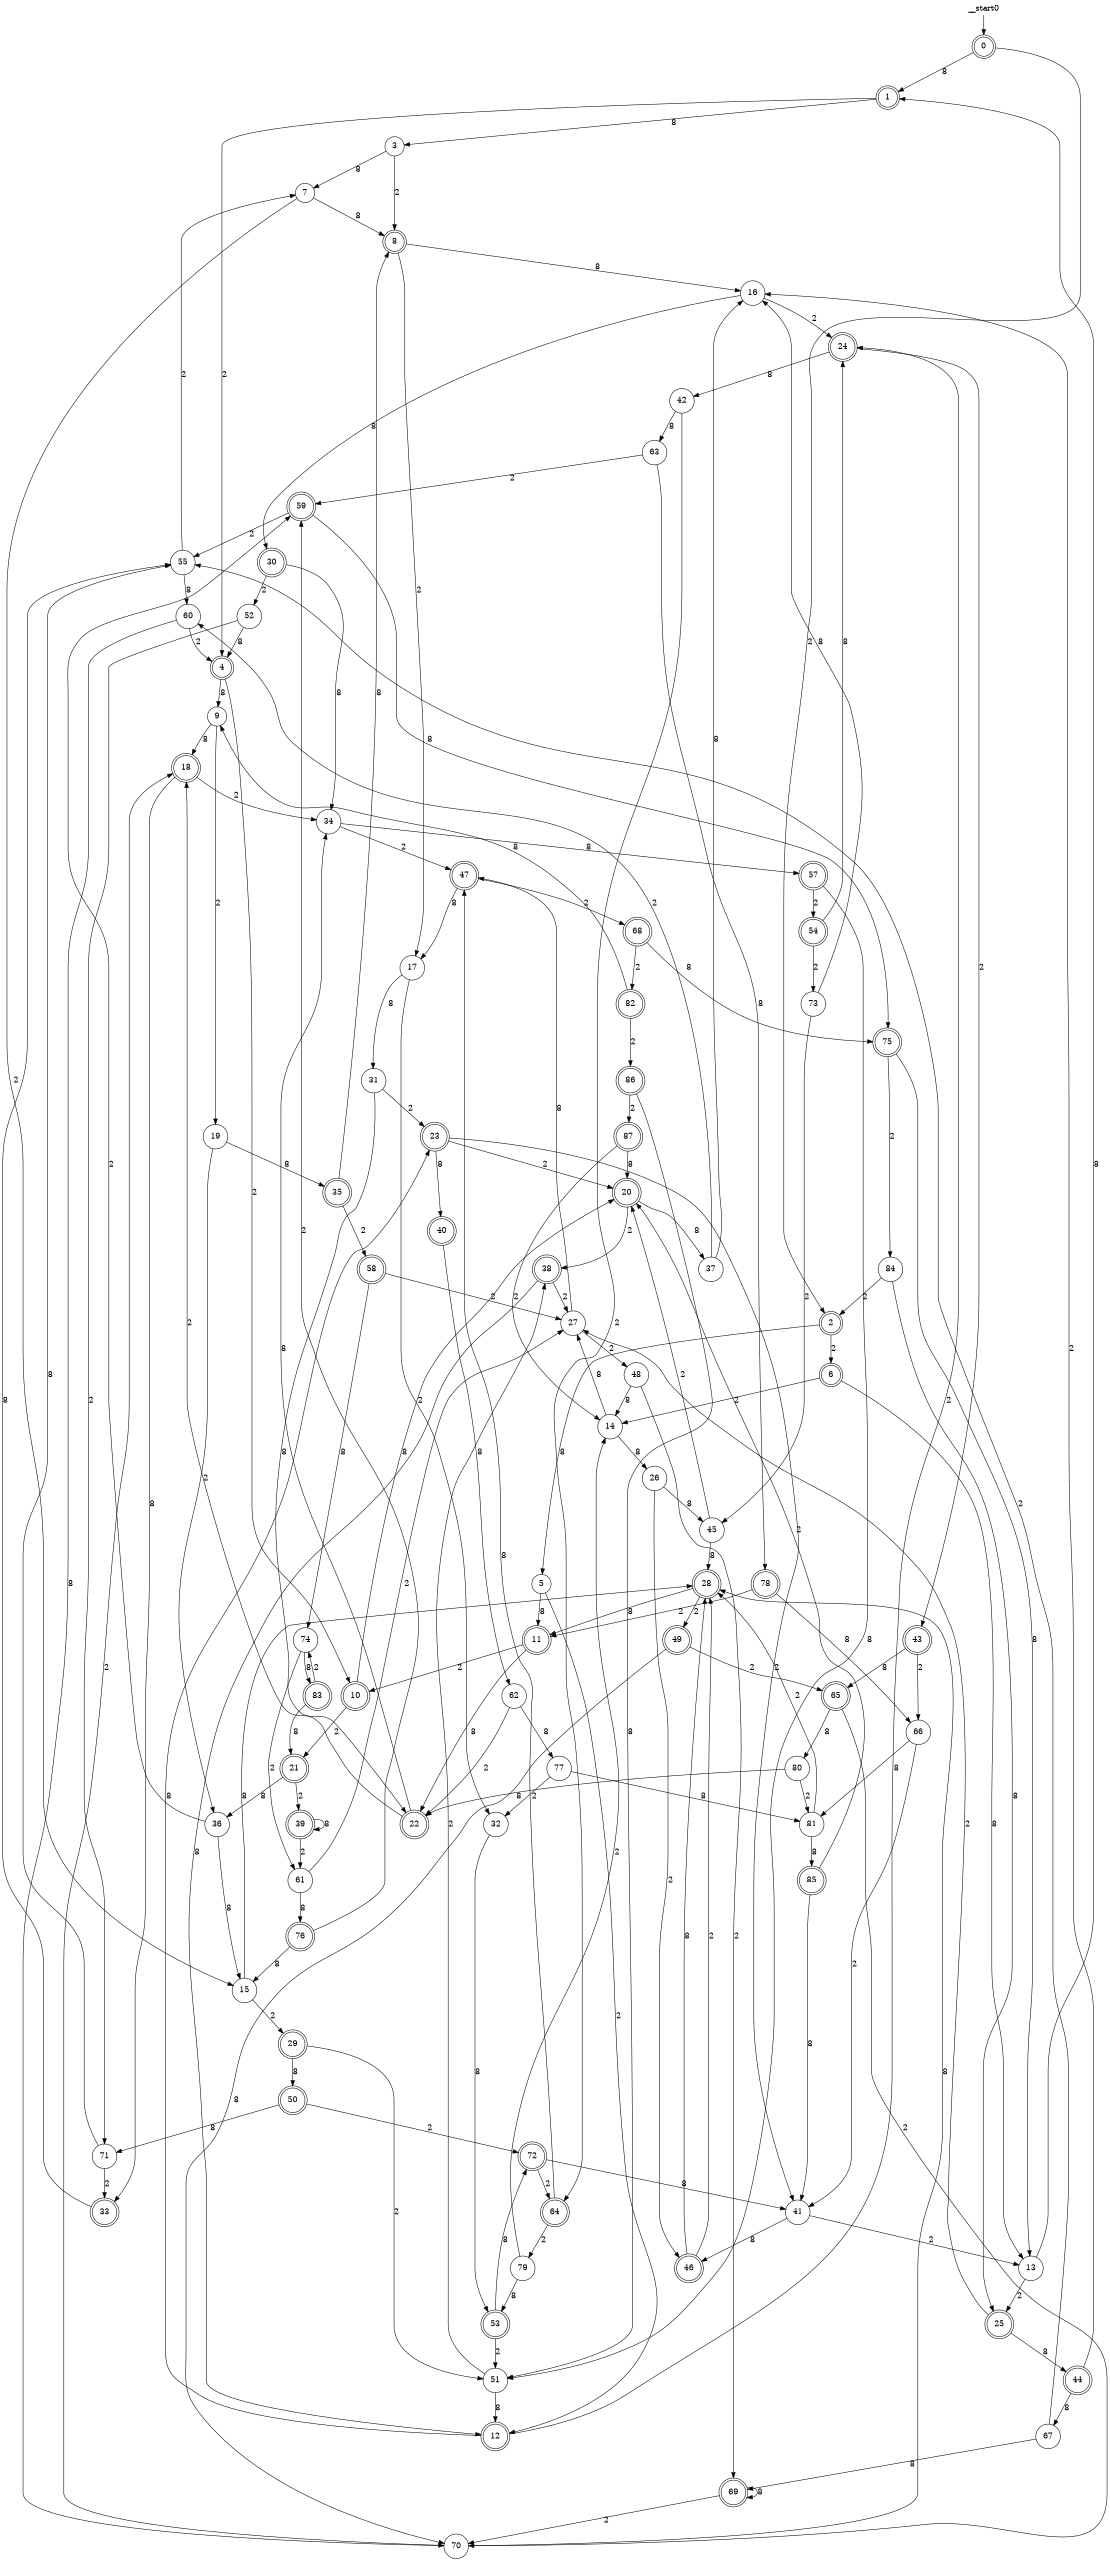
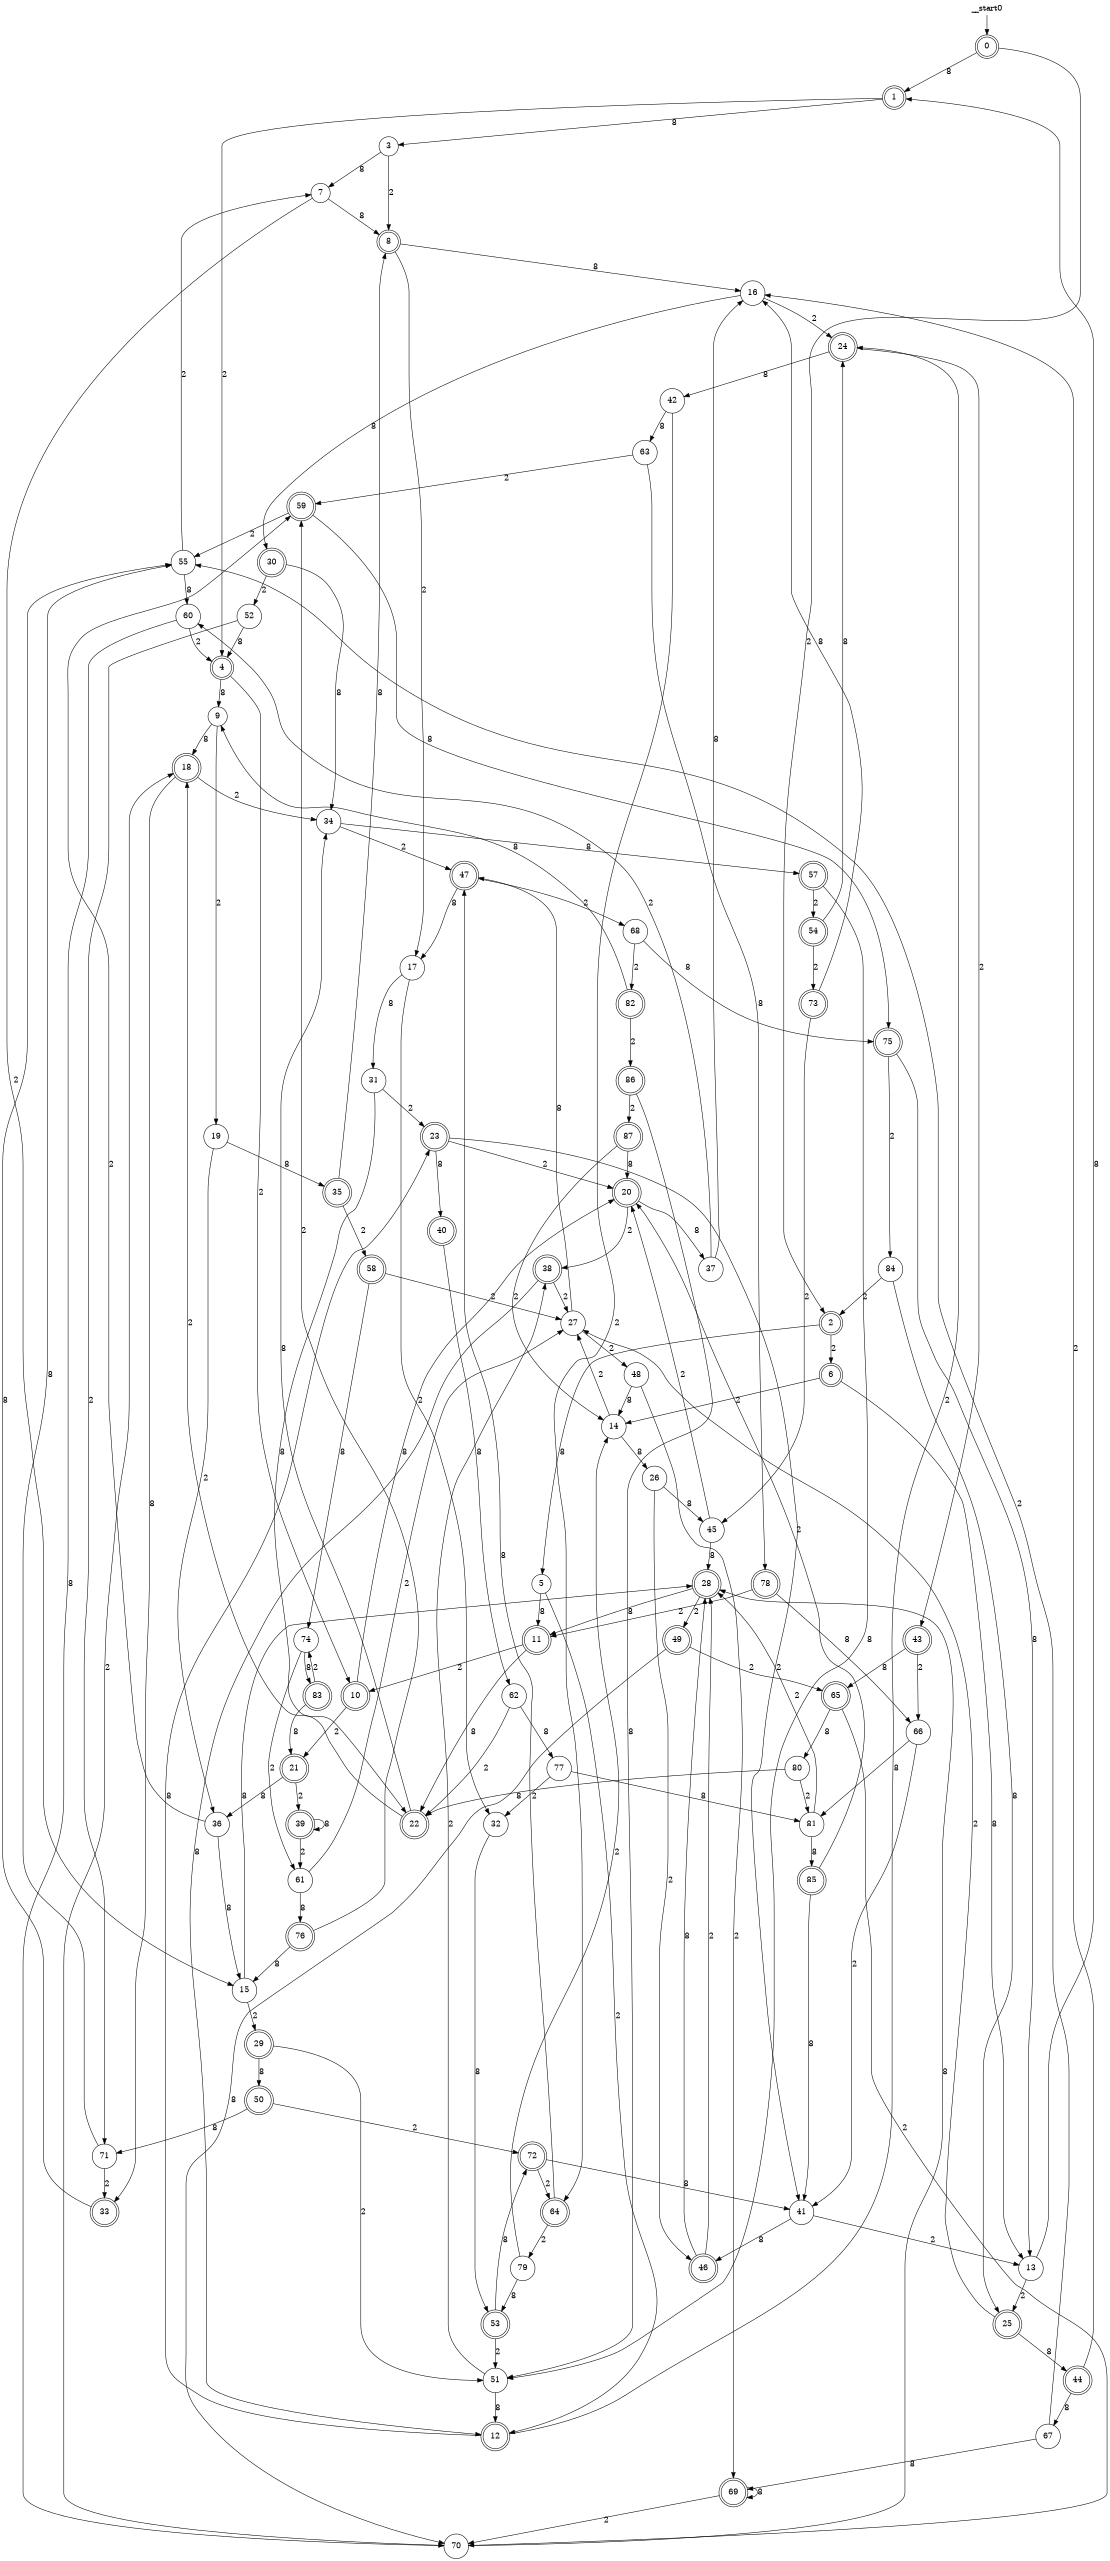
node "68": shape doublecircle -> circle
node "73": shape circle -> doublecircle
edge "14" -> "27": label "8" -> "2"
